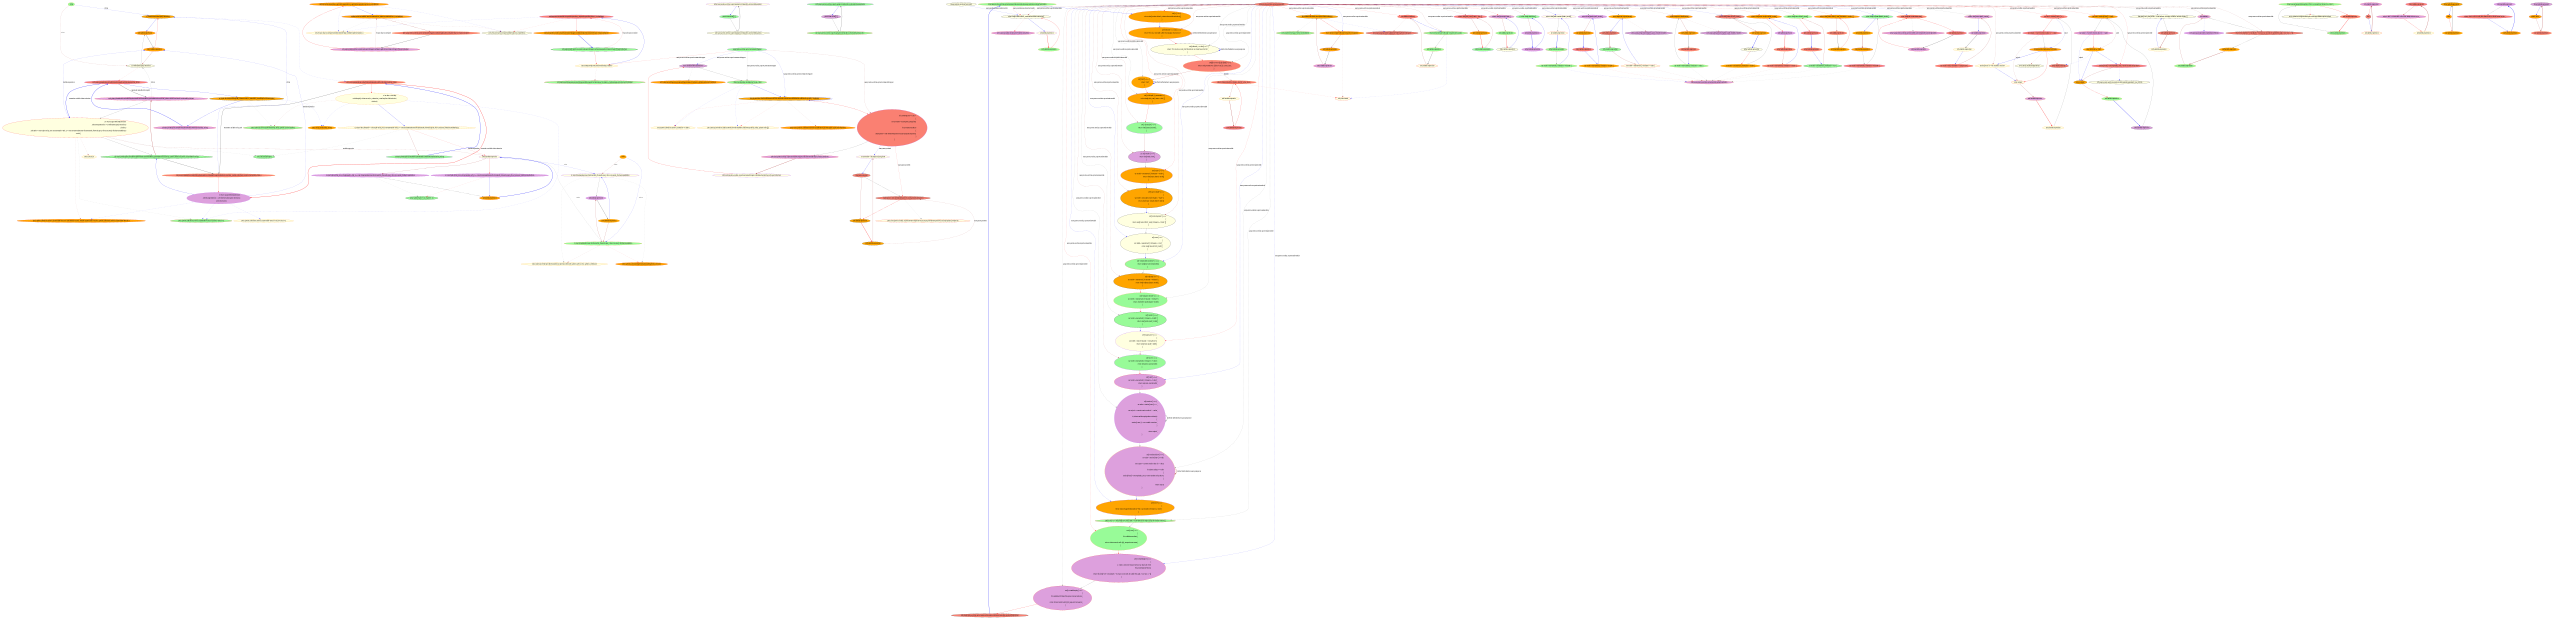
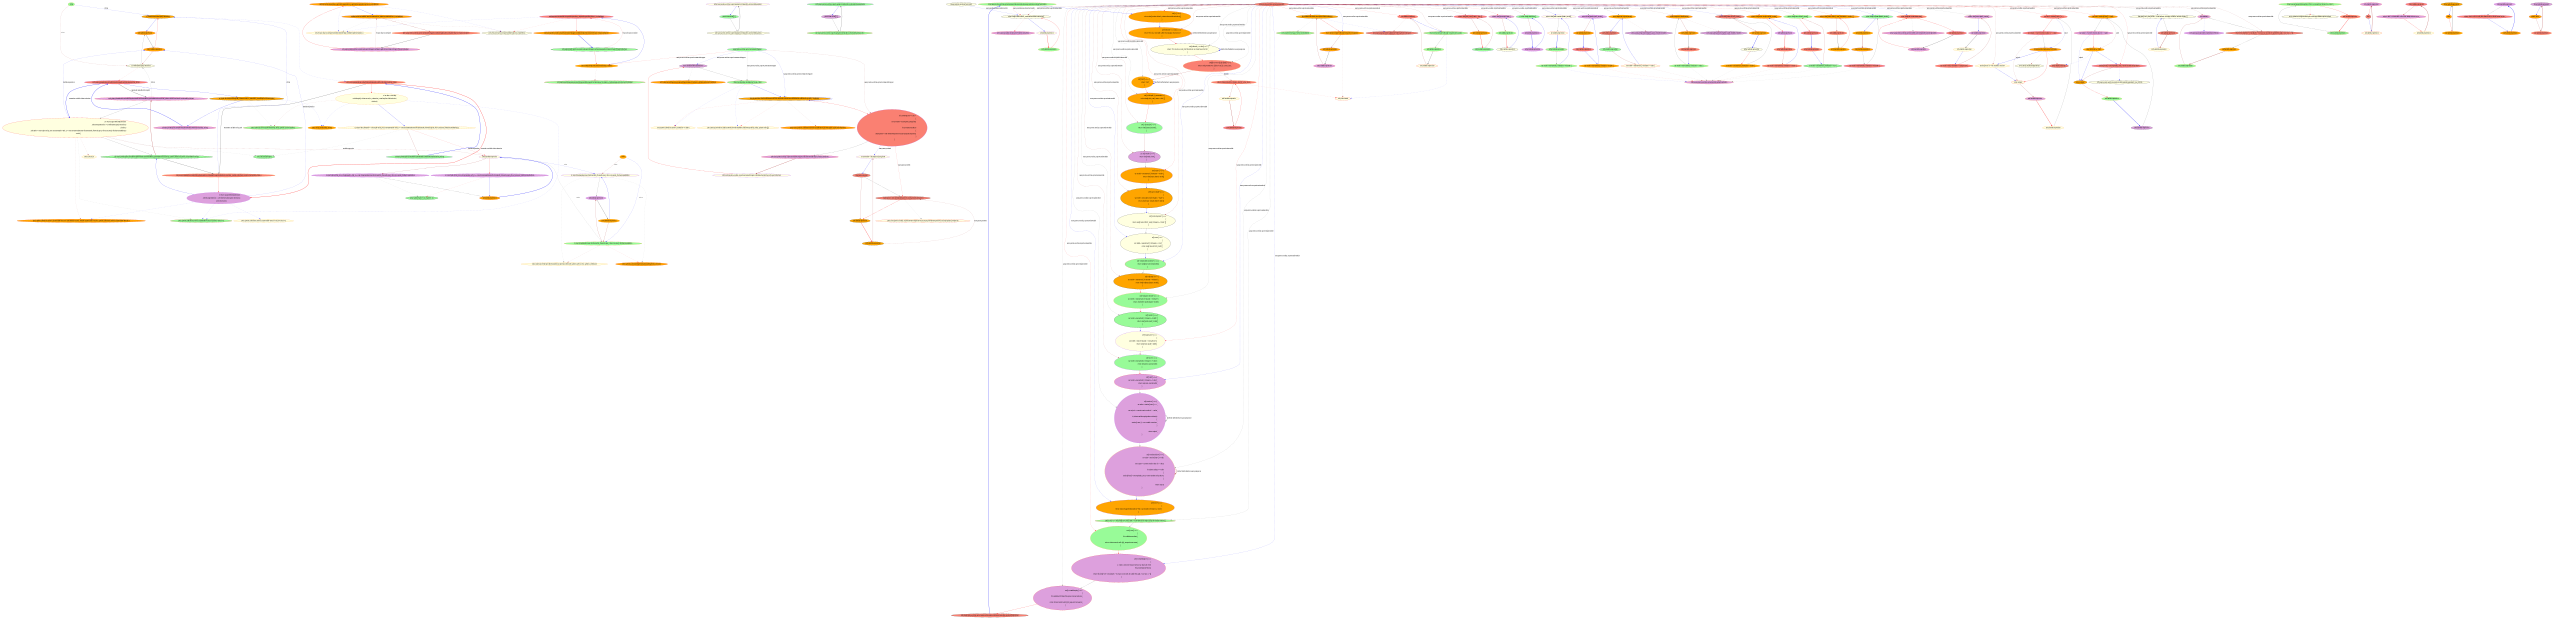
node "base.ConfigureRequestContainer(existingContainer)": fillcolor lightyellow -> orange
